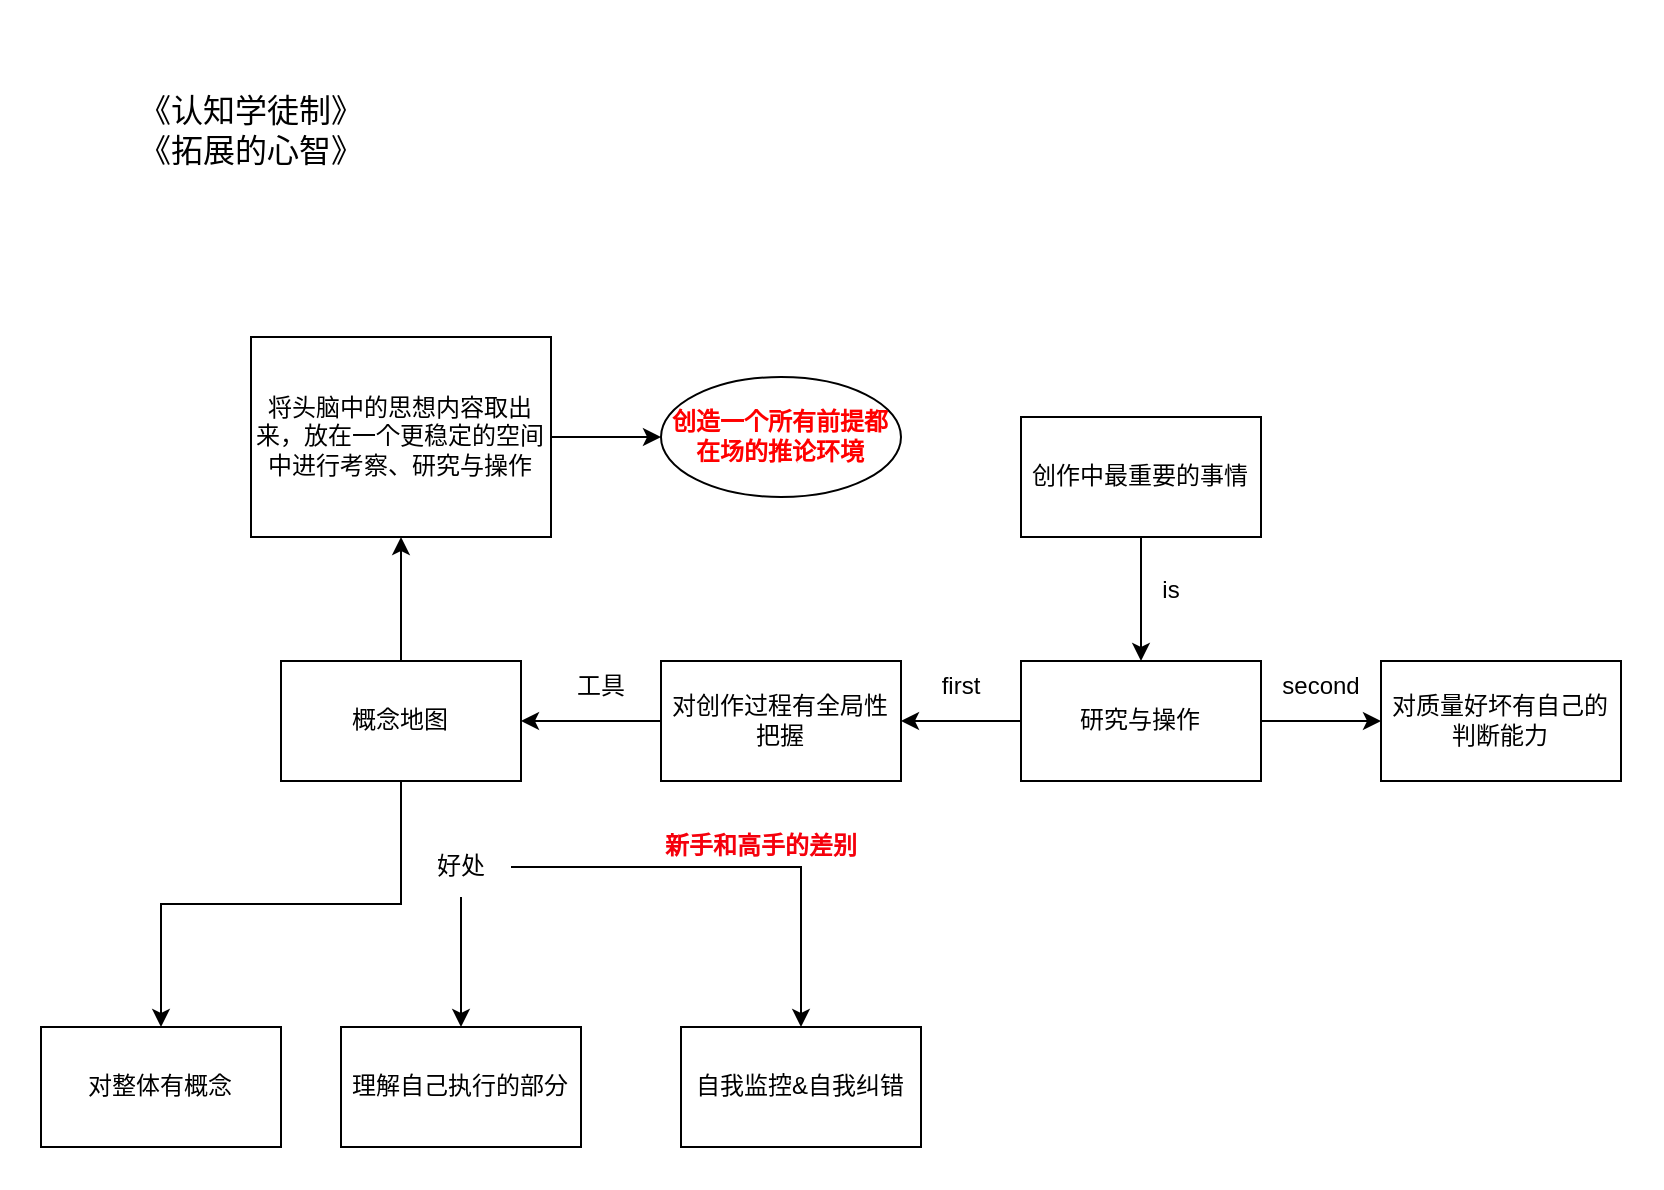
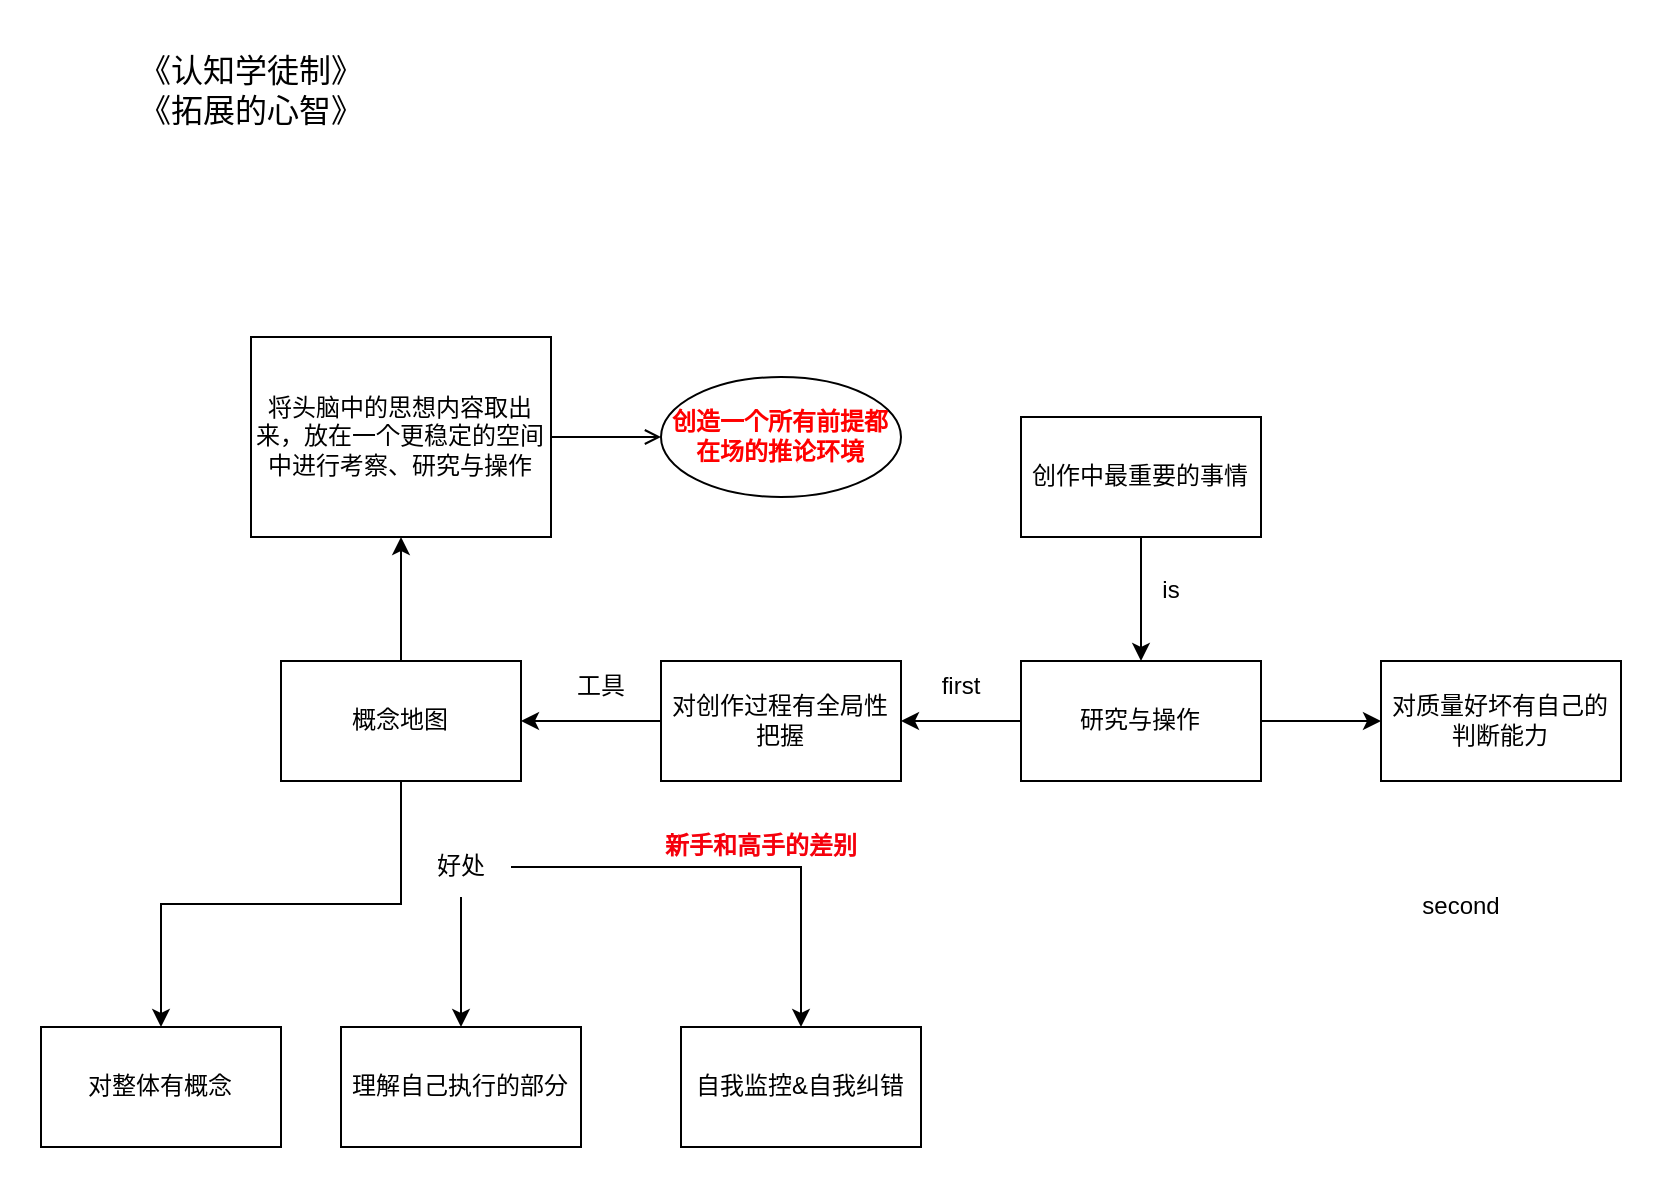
node "《认知学徒制》《拓展的心智》": moved (251, 131) -> (251, 91)
edge "将头脑中的思想内容取出来，放在一个更稳定的空间中进行考察、研究与操作" -> "创造一个所有前提都在场的推论环境": arrowhead classic -> open
node "second": moved (1321, 687) -> (1461, 907)
